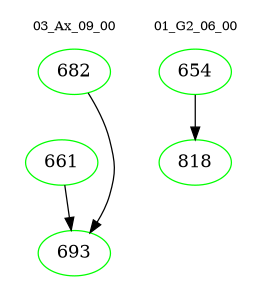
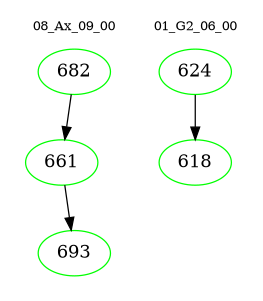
cluster "03_Ax_09_00": label "03_Ax_09_00" -> "08_Ax_09_00"
node "654": label "654" -> "624"
edge "682" -> "693": now "682" -> "661"
node "818": label "818" -> "618"
